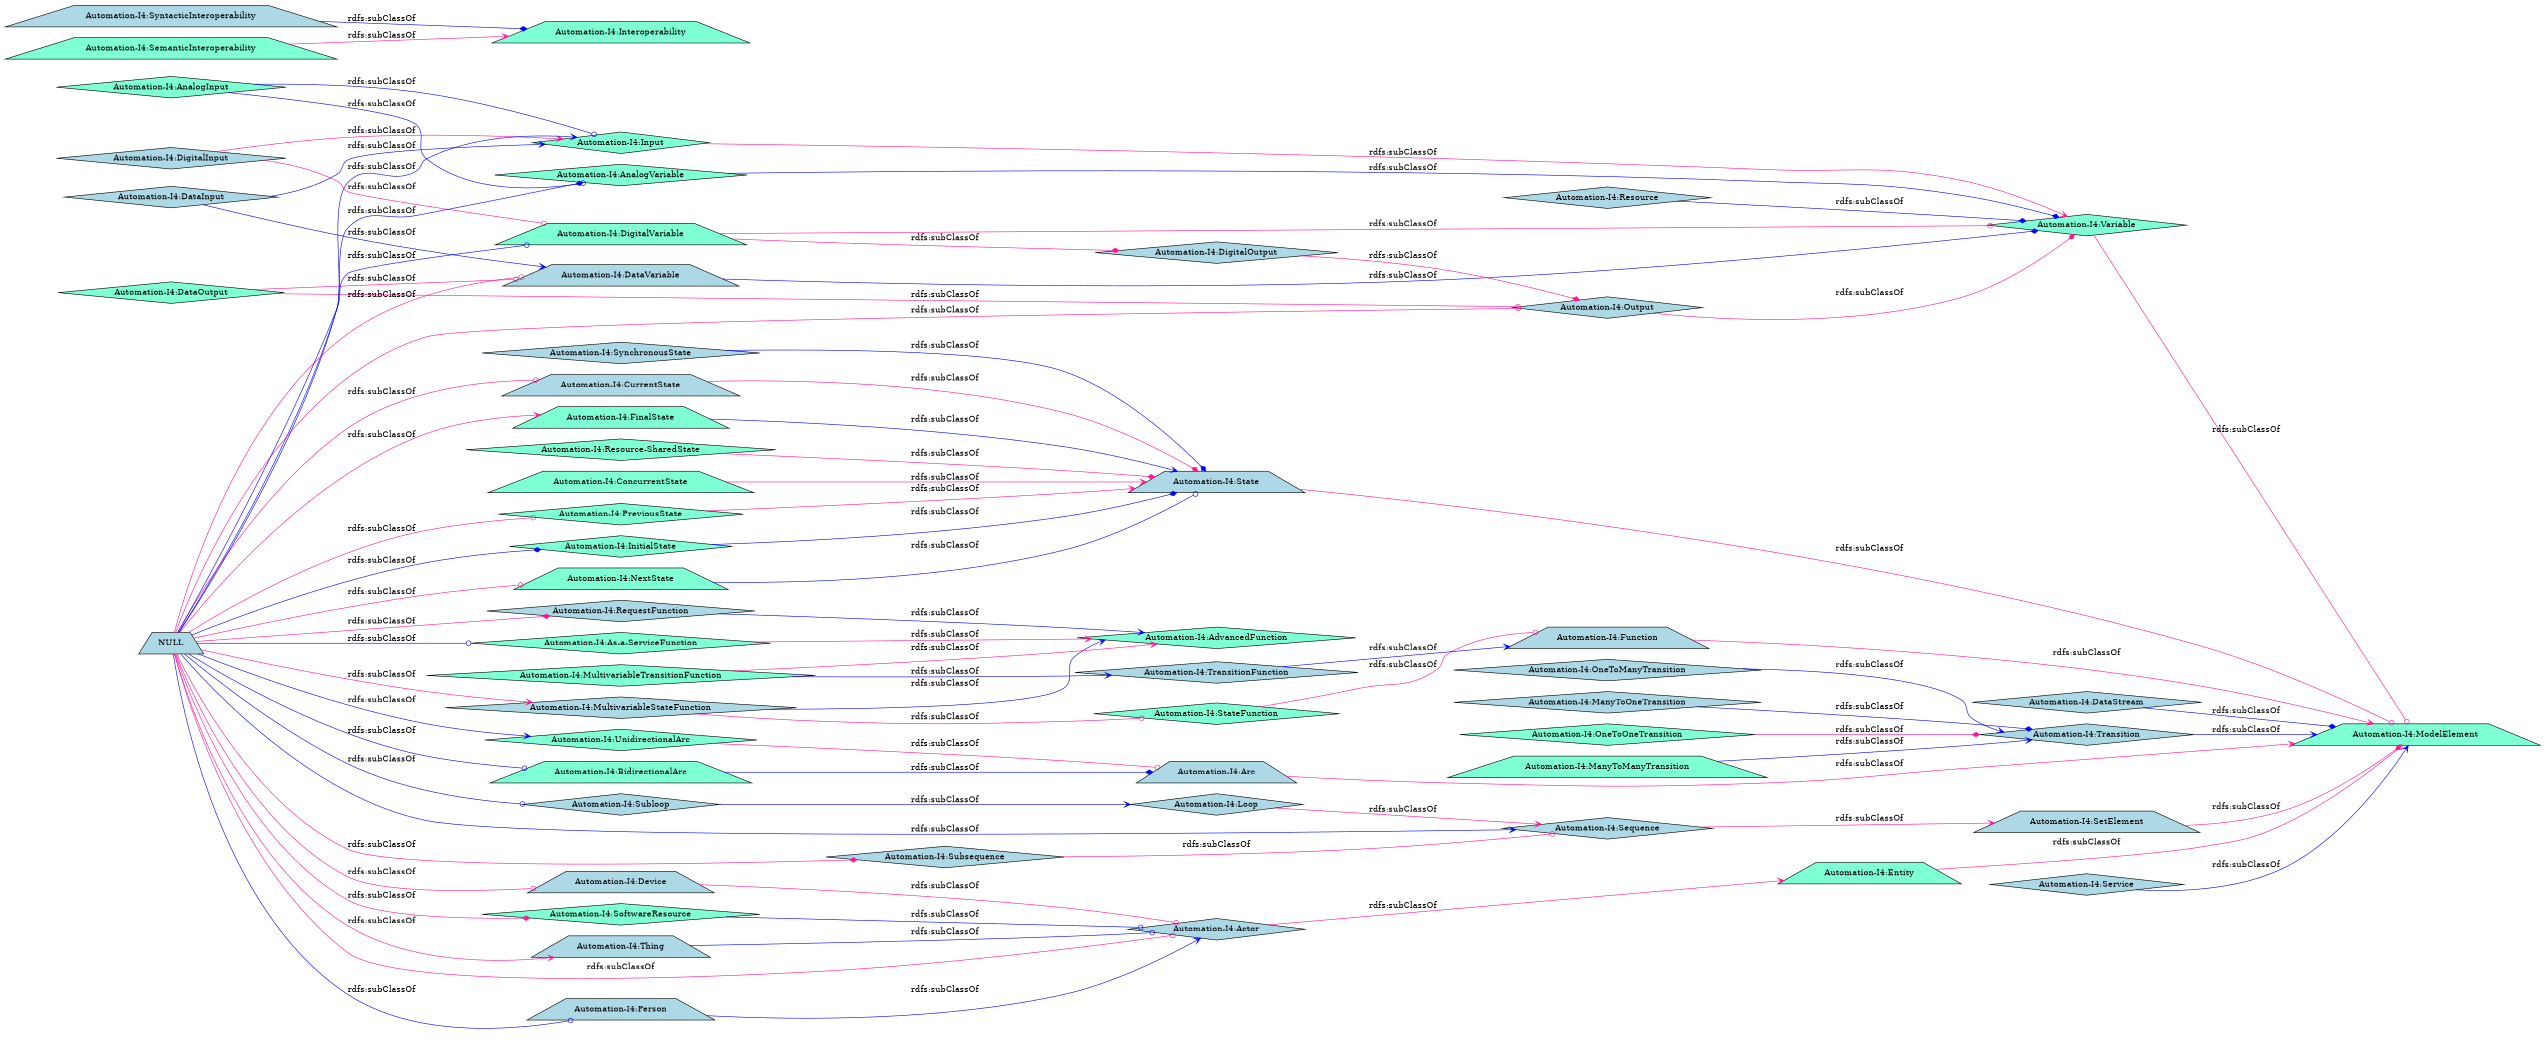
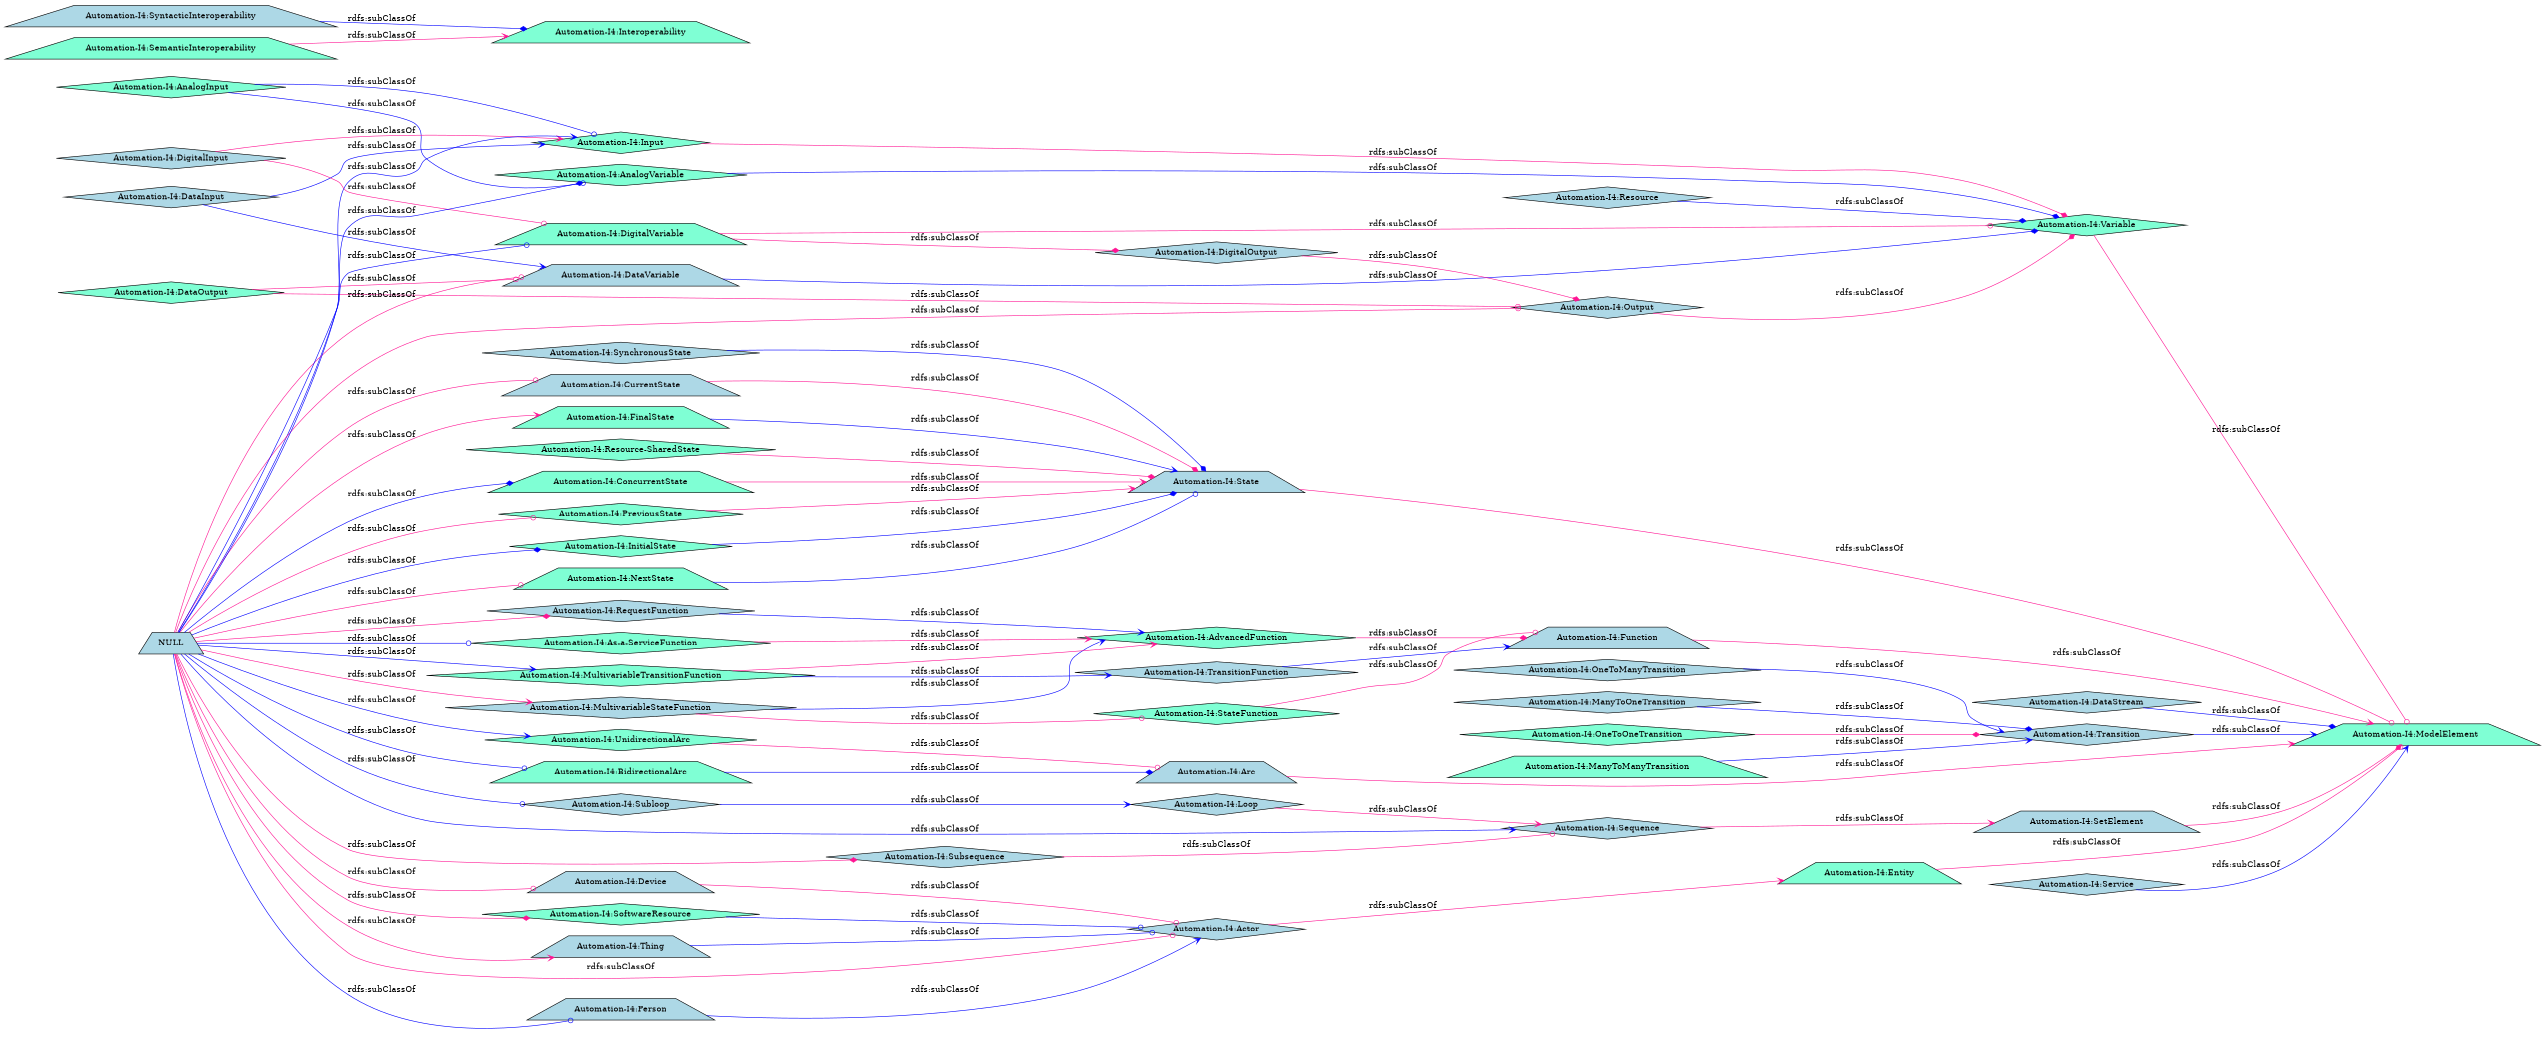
edge "Automation-I4:Input" -> "Automation-I4:Variable": arrowhead vee -> diamond
edge "NULL" -> "Automation-I4:ConcurrentState": added, label "rdfs:subClassOf"
edge "Automation-I4:AdvancedFunction" -> "Automation-I4:Function": added, label "rdfs:subClassOf"
edge "NULL" -> "Automation-I4:MultivariableTransitionFunction": added, label "rdfs:subClassOf"
